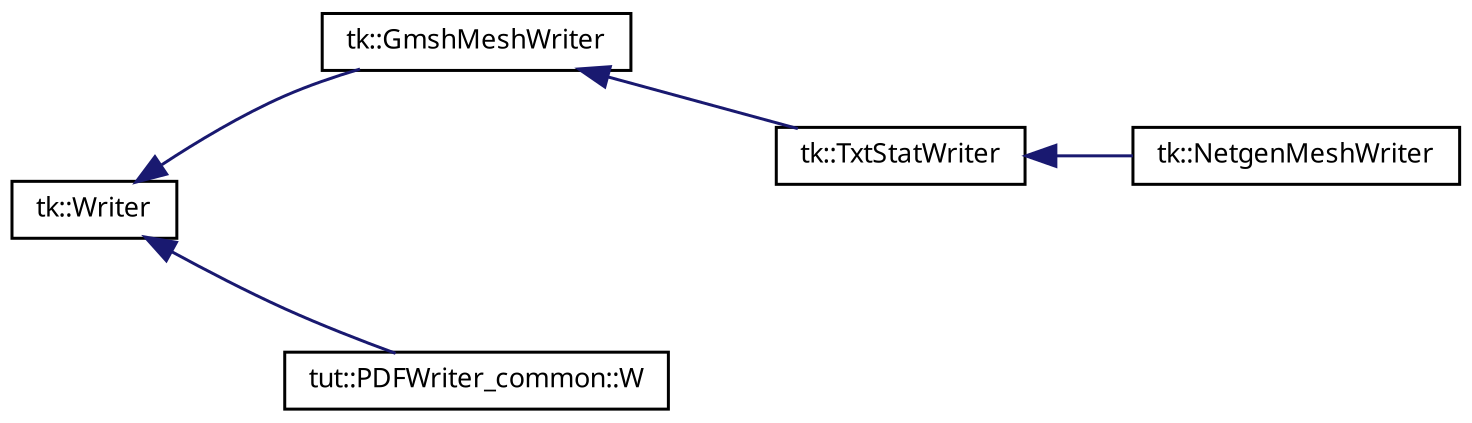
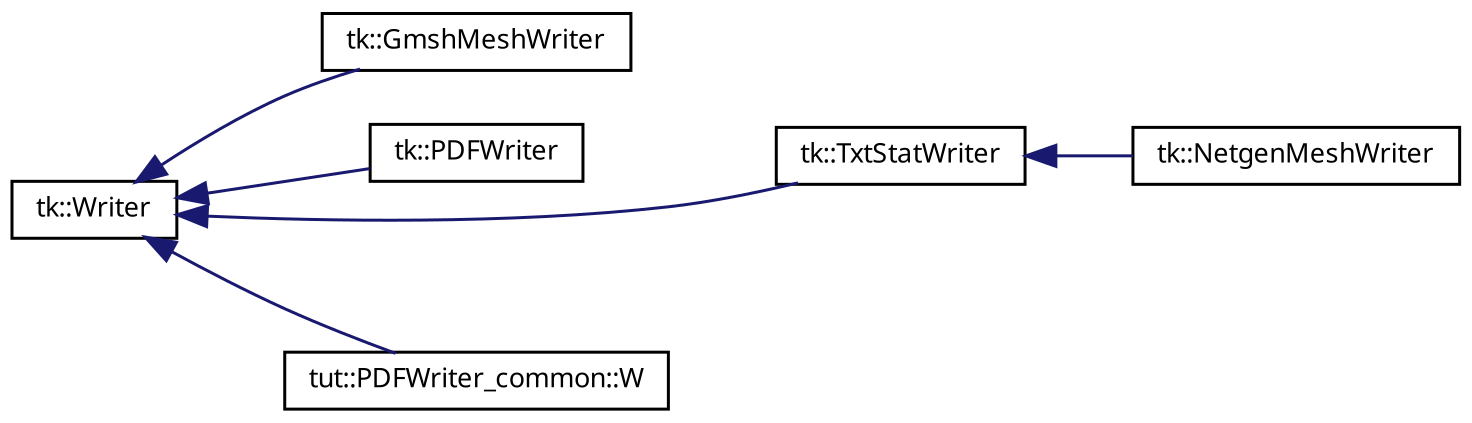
edge "tk::TxtStatWriter" -> "tk::GmshMeshWriter": now "tk::TxtStatWriter" -> "tk::Writer"
node "tk::PDFWriter": added
